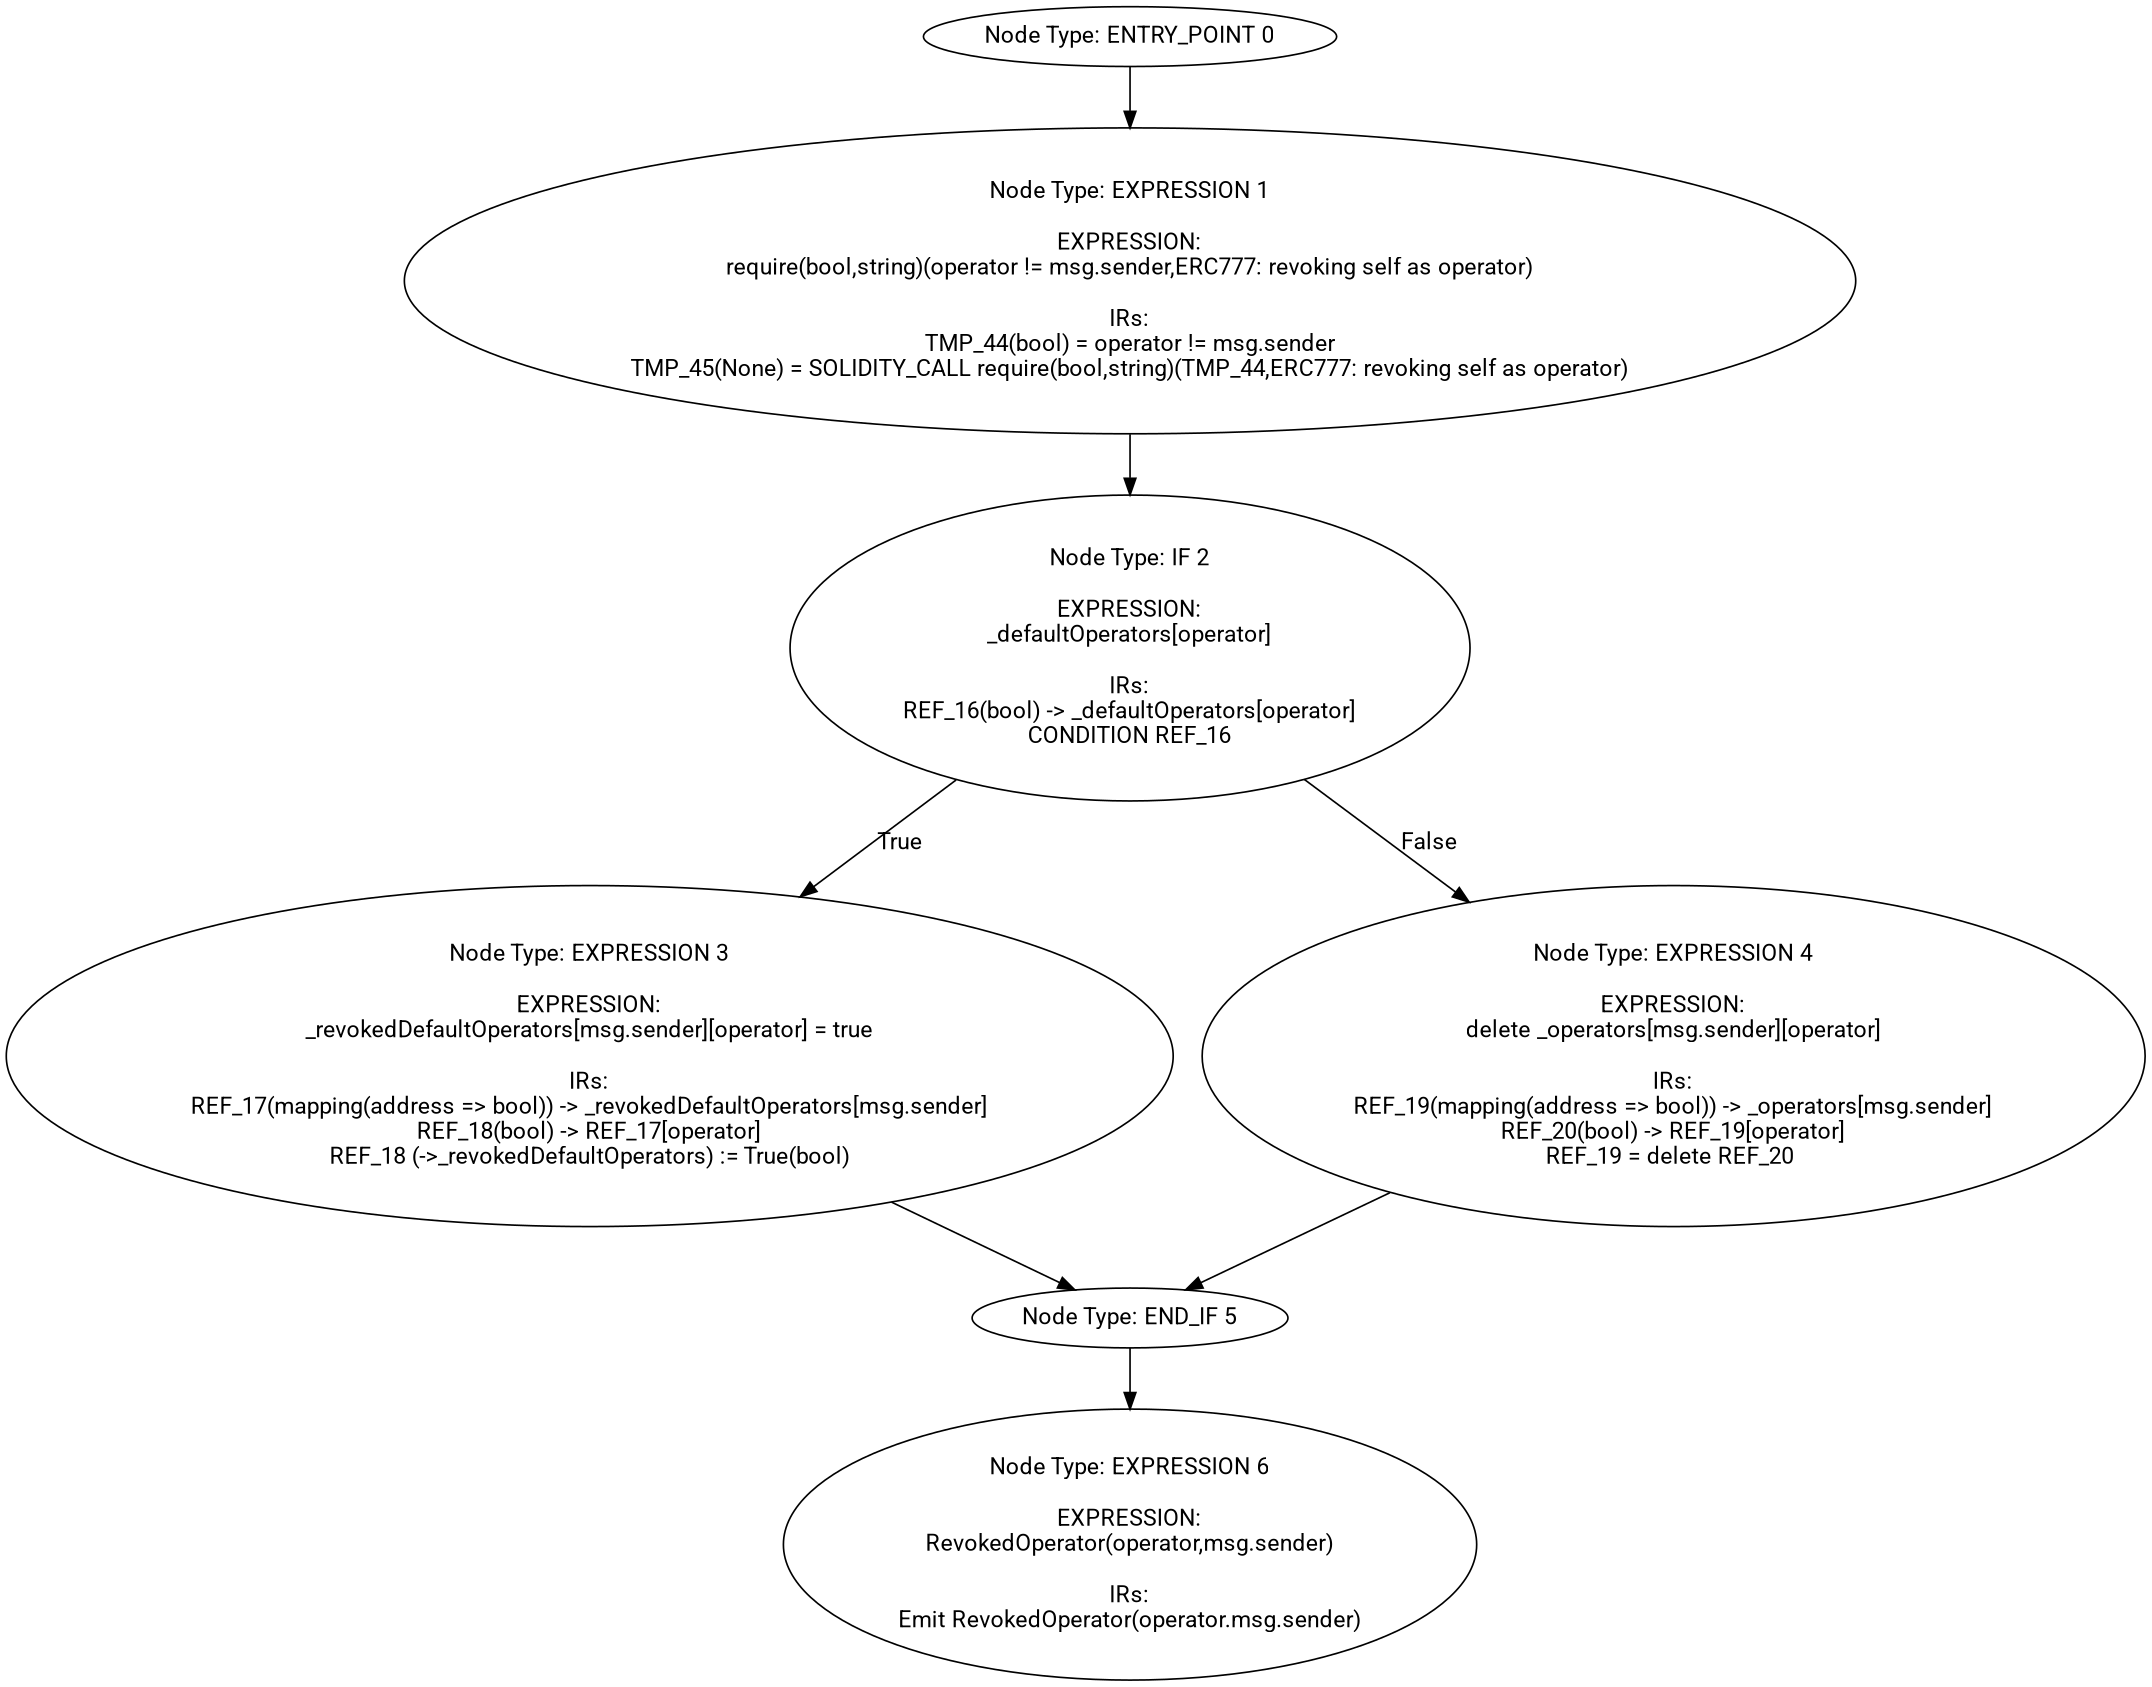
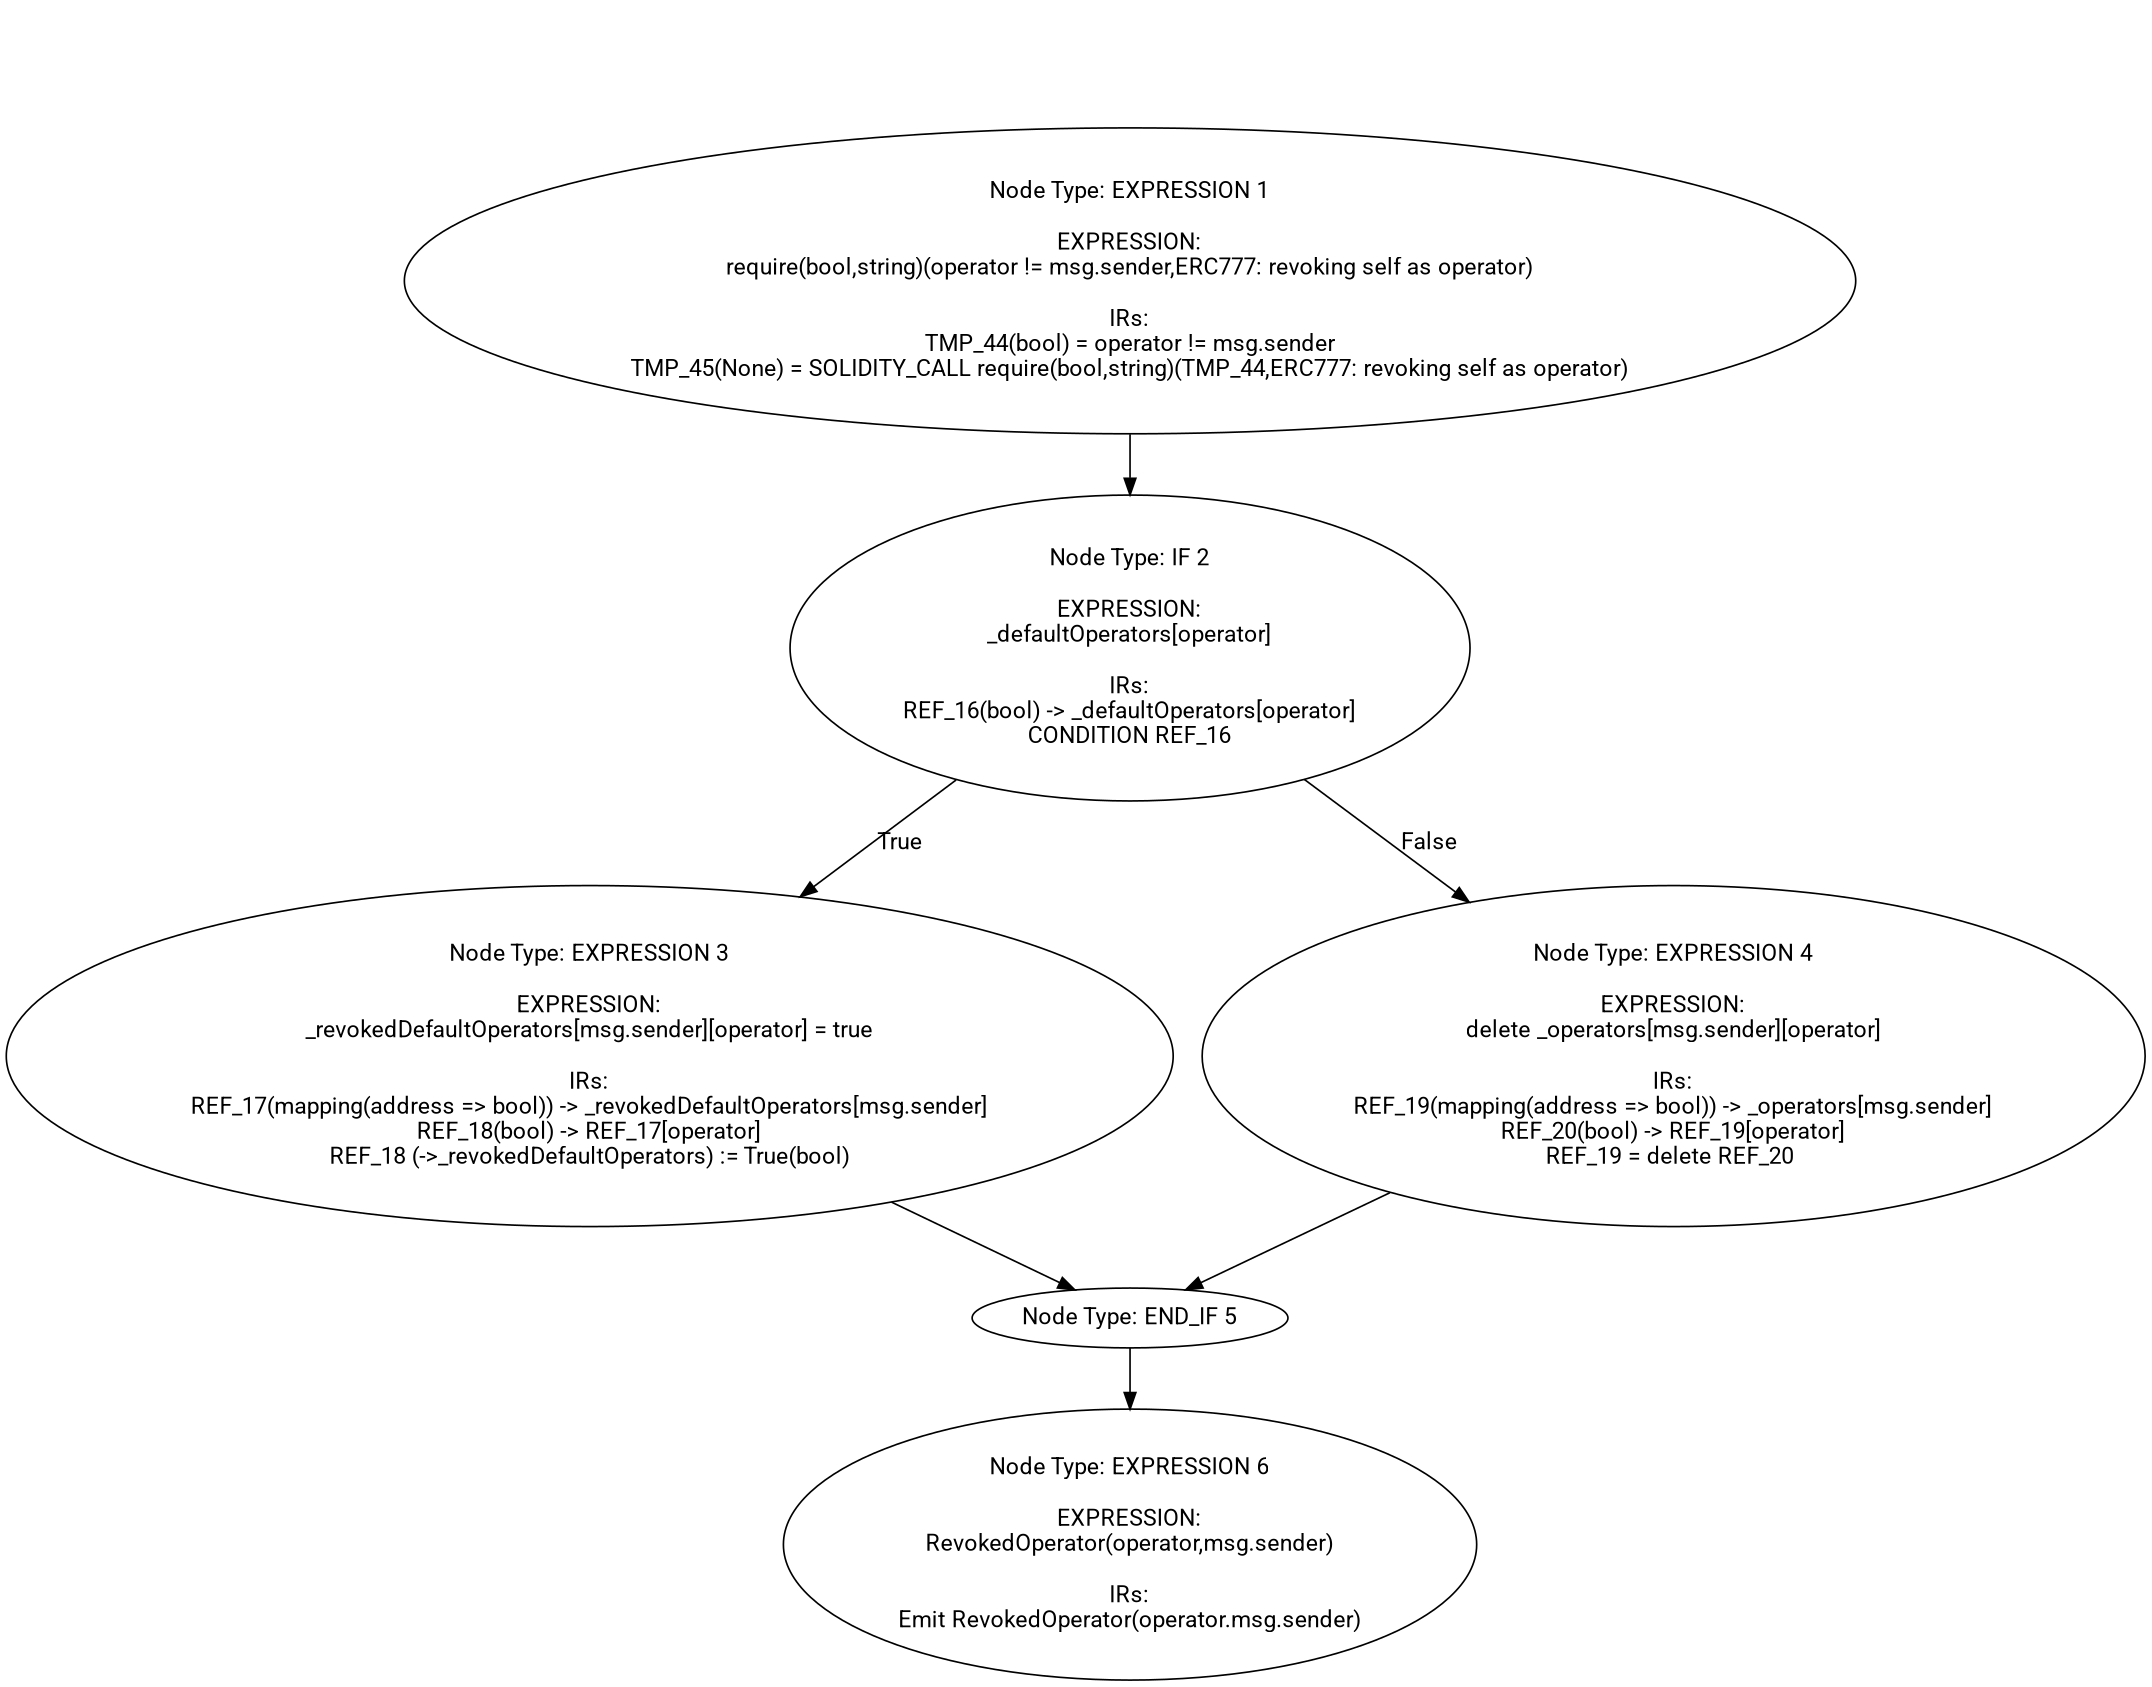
node "Node Type: ENTRY_POINT 0": removed
